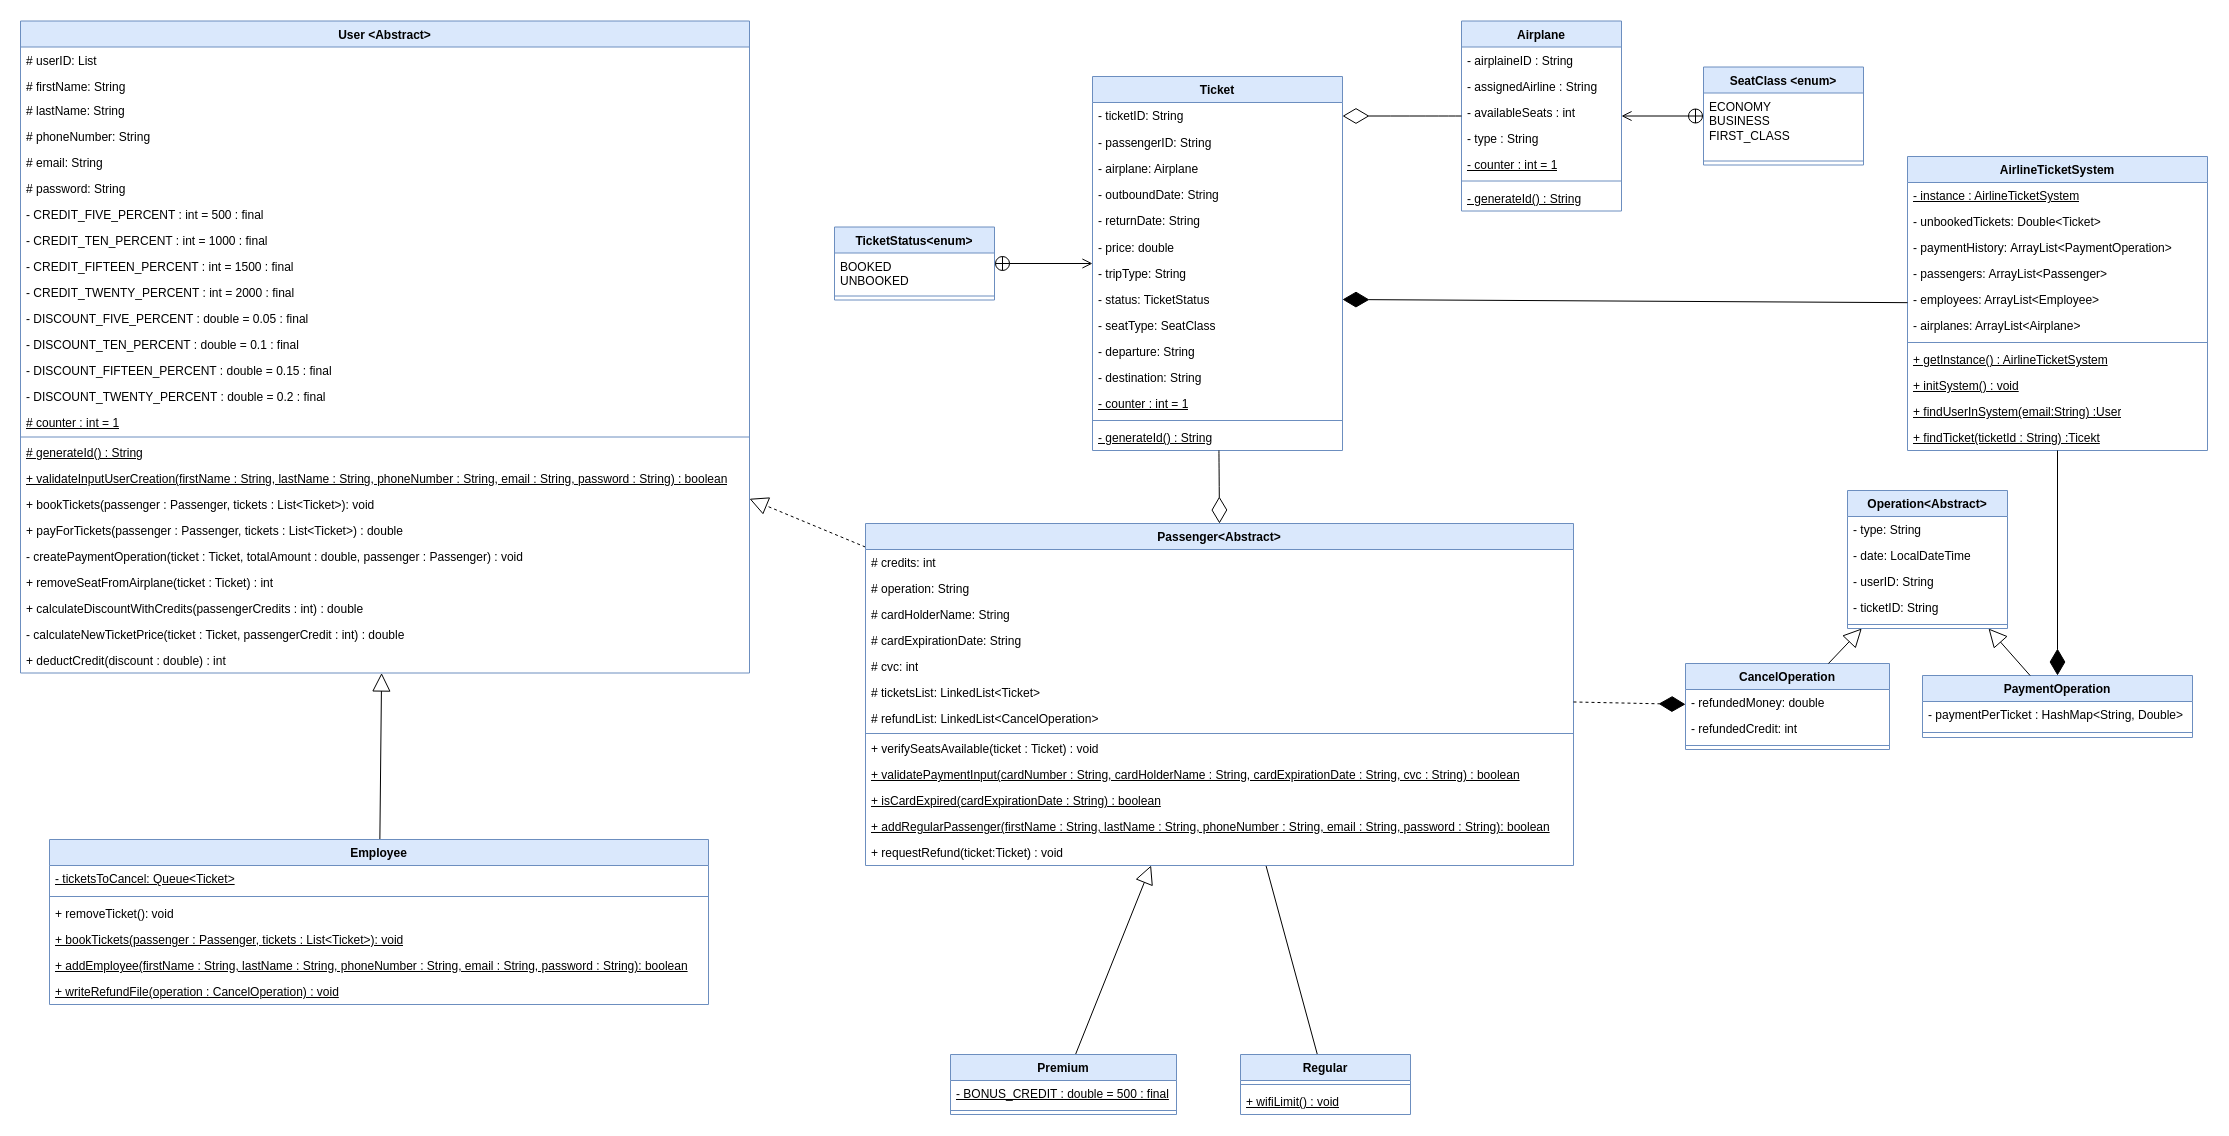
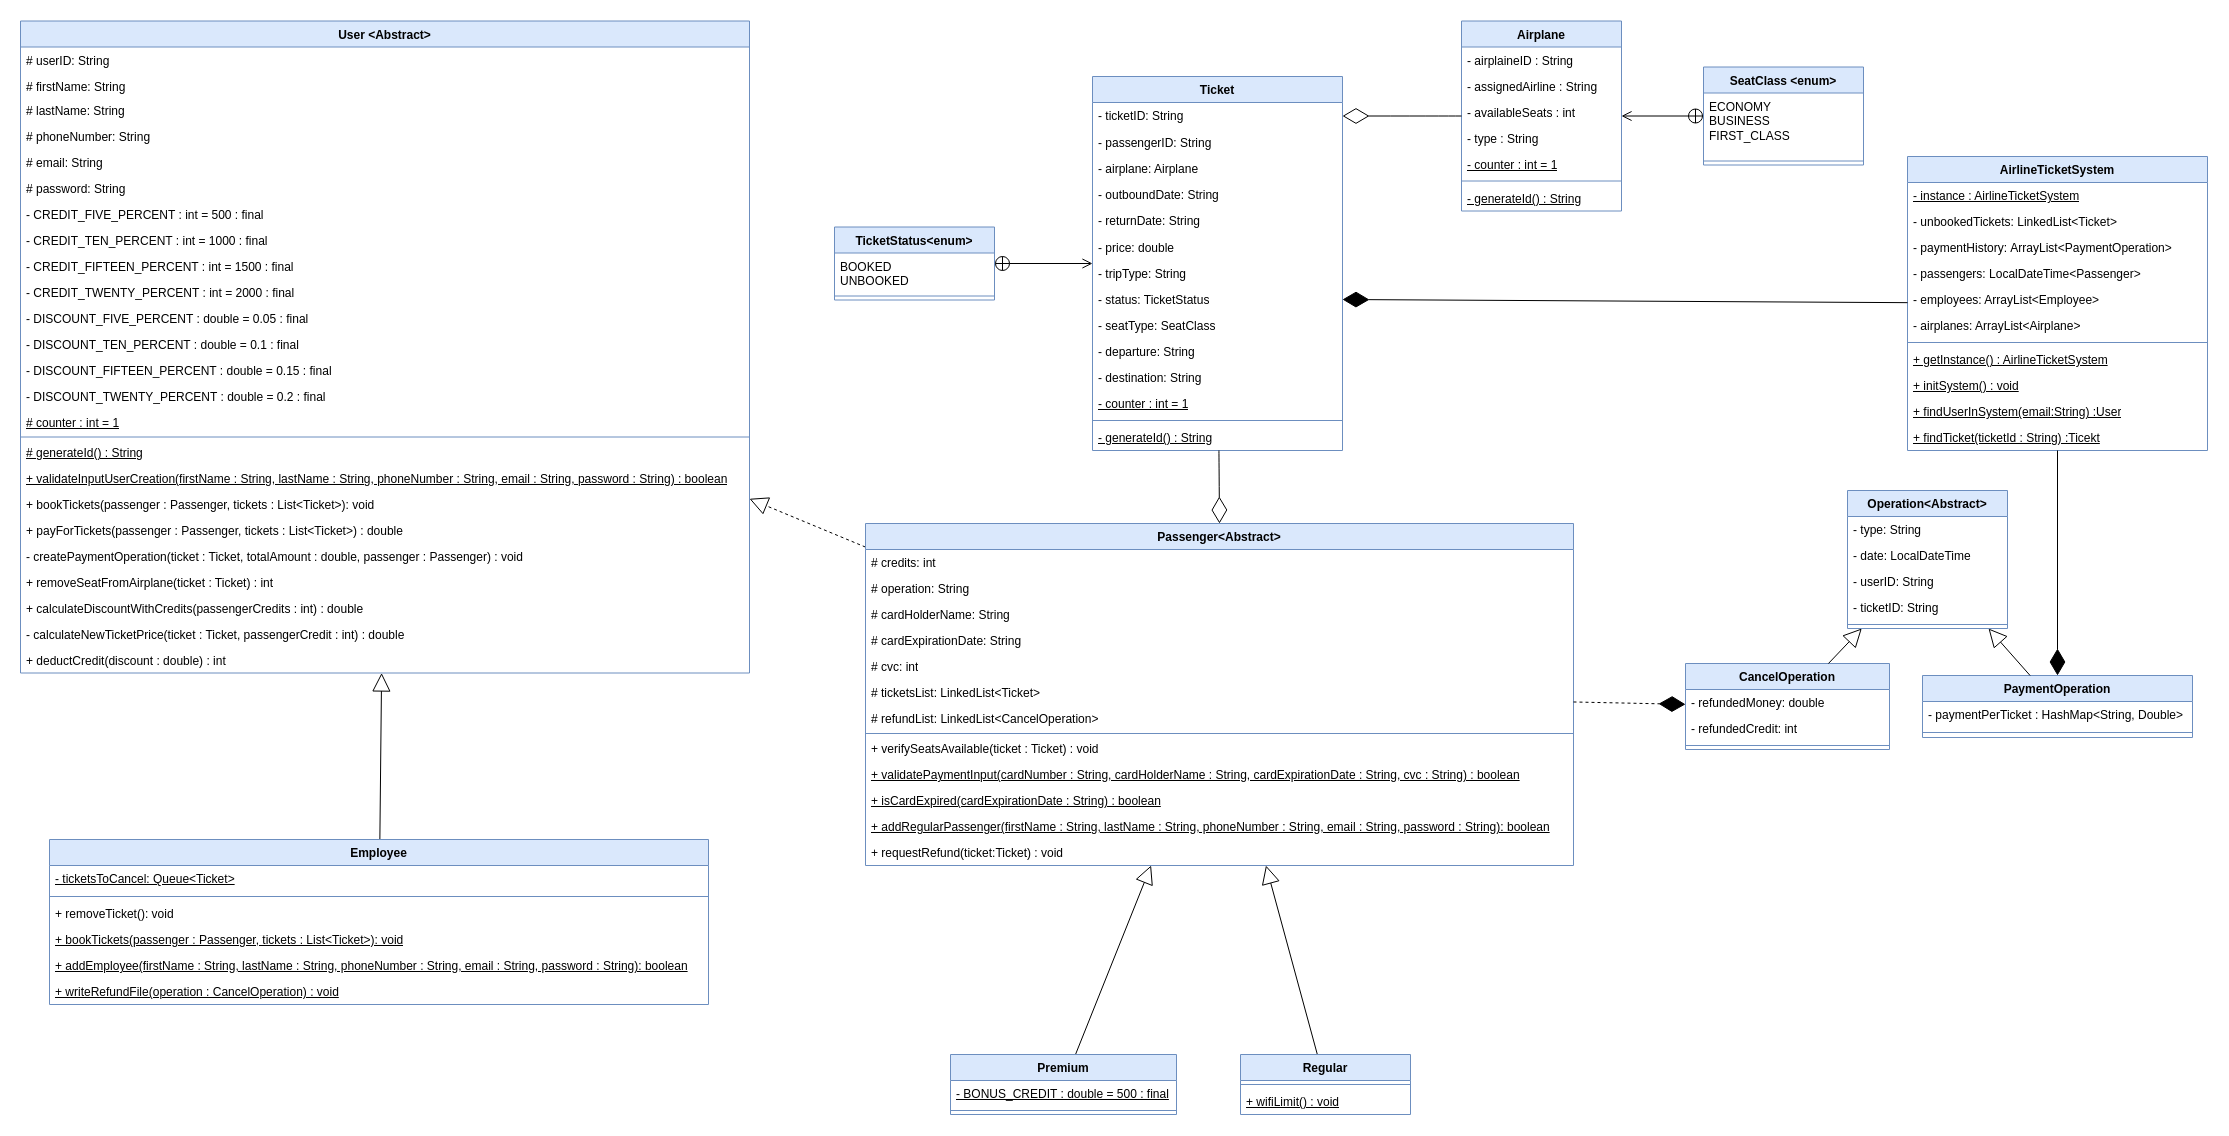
node "# userID: List": label "# userID: List" -> "# userID: String"
node "- unbookedTickets: Double<Ticket>": label "- unbookedTickets: Double<Ticket>" -> "- unbookedTickets: LinkedList<Ticket>"
node "- passengers: ArrayList<Passenger>": label "- passengers: ArrayList<Passenger>" -> "- passengers: LocalDateTime<Passenger>"
edge "Passenger<Abstract>" -- "Regular": arrowhead none -> block
